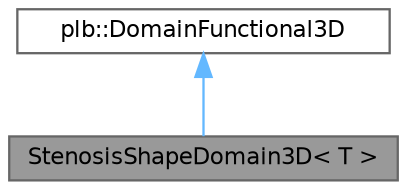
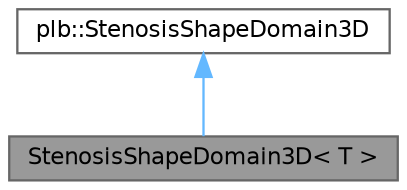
node "plb::DomainFunctional3D": label "plb::DomainFunctional3D" -> "plb::StenosisShapeDomain3D"
